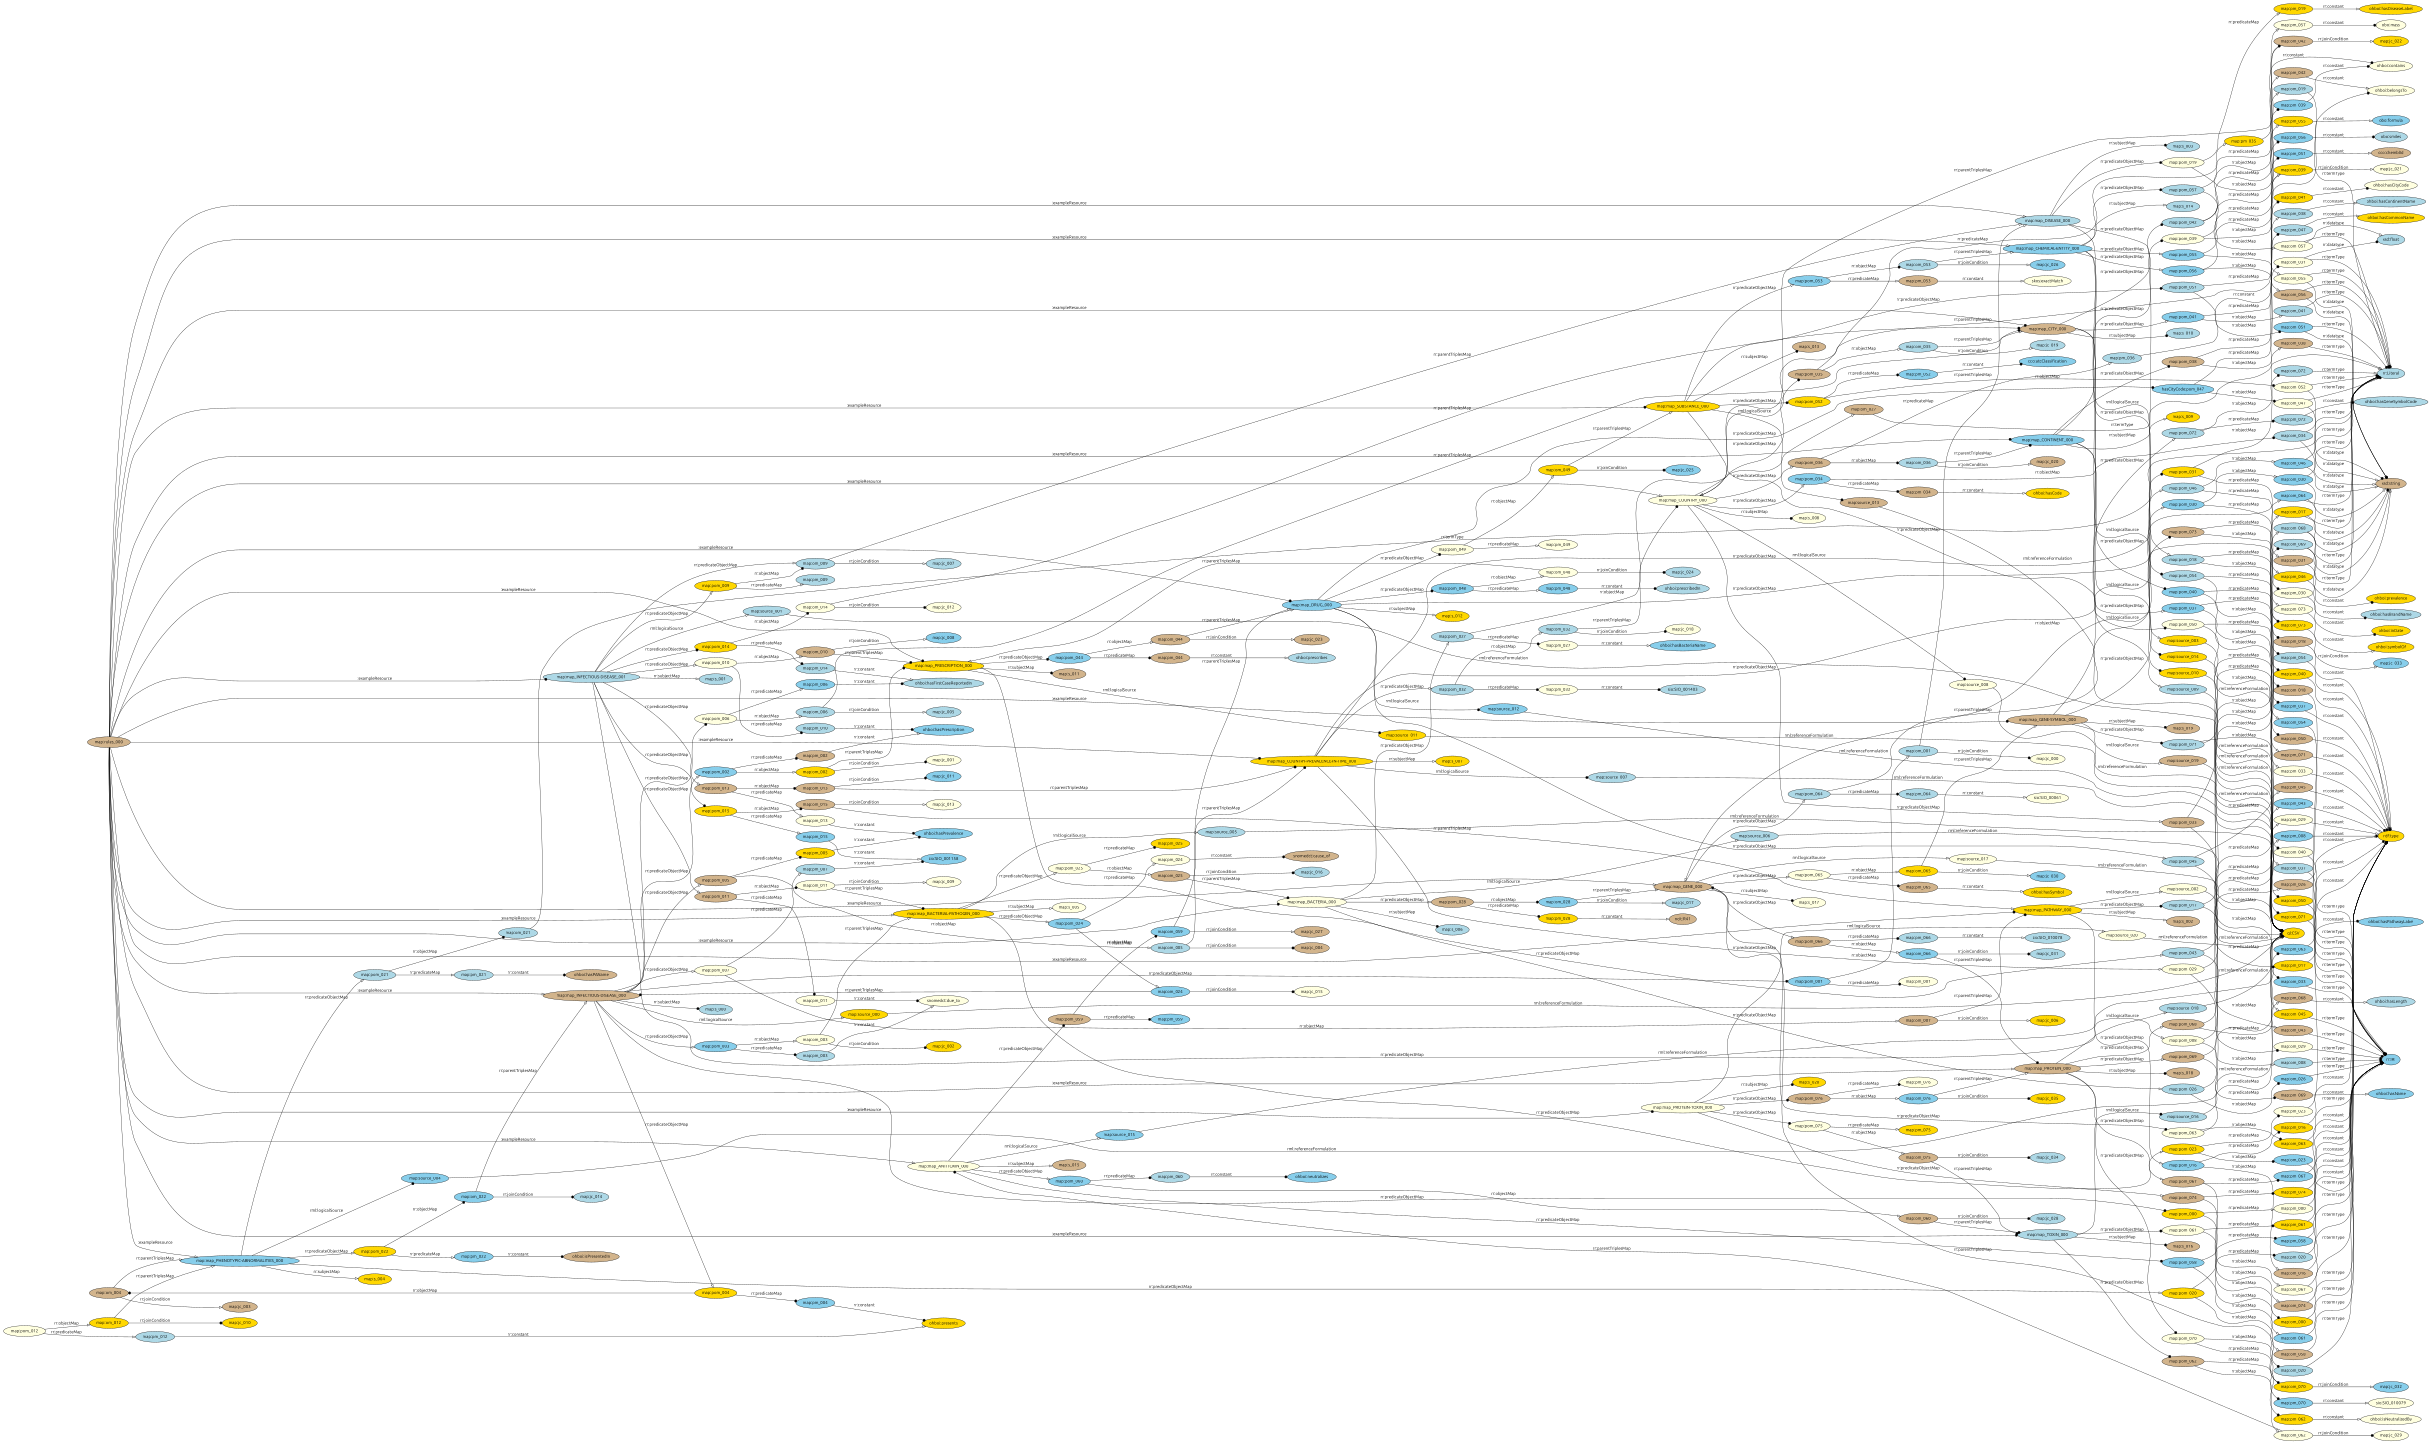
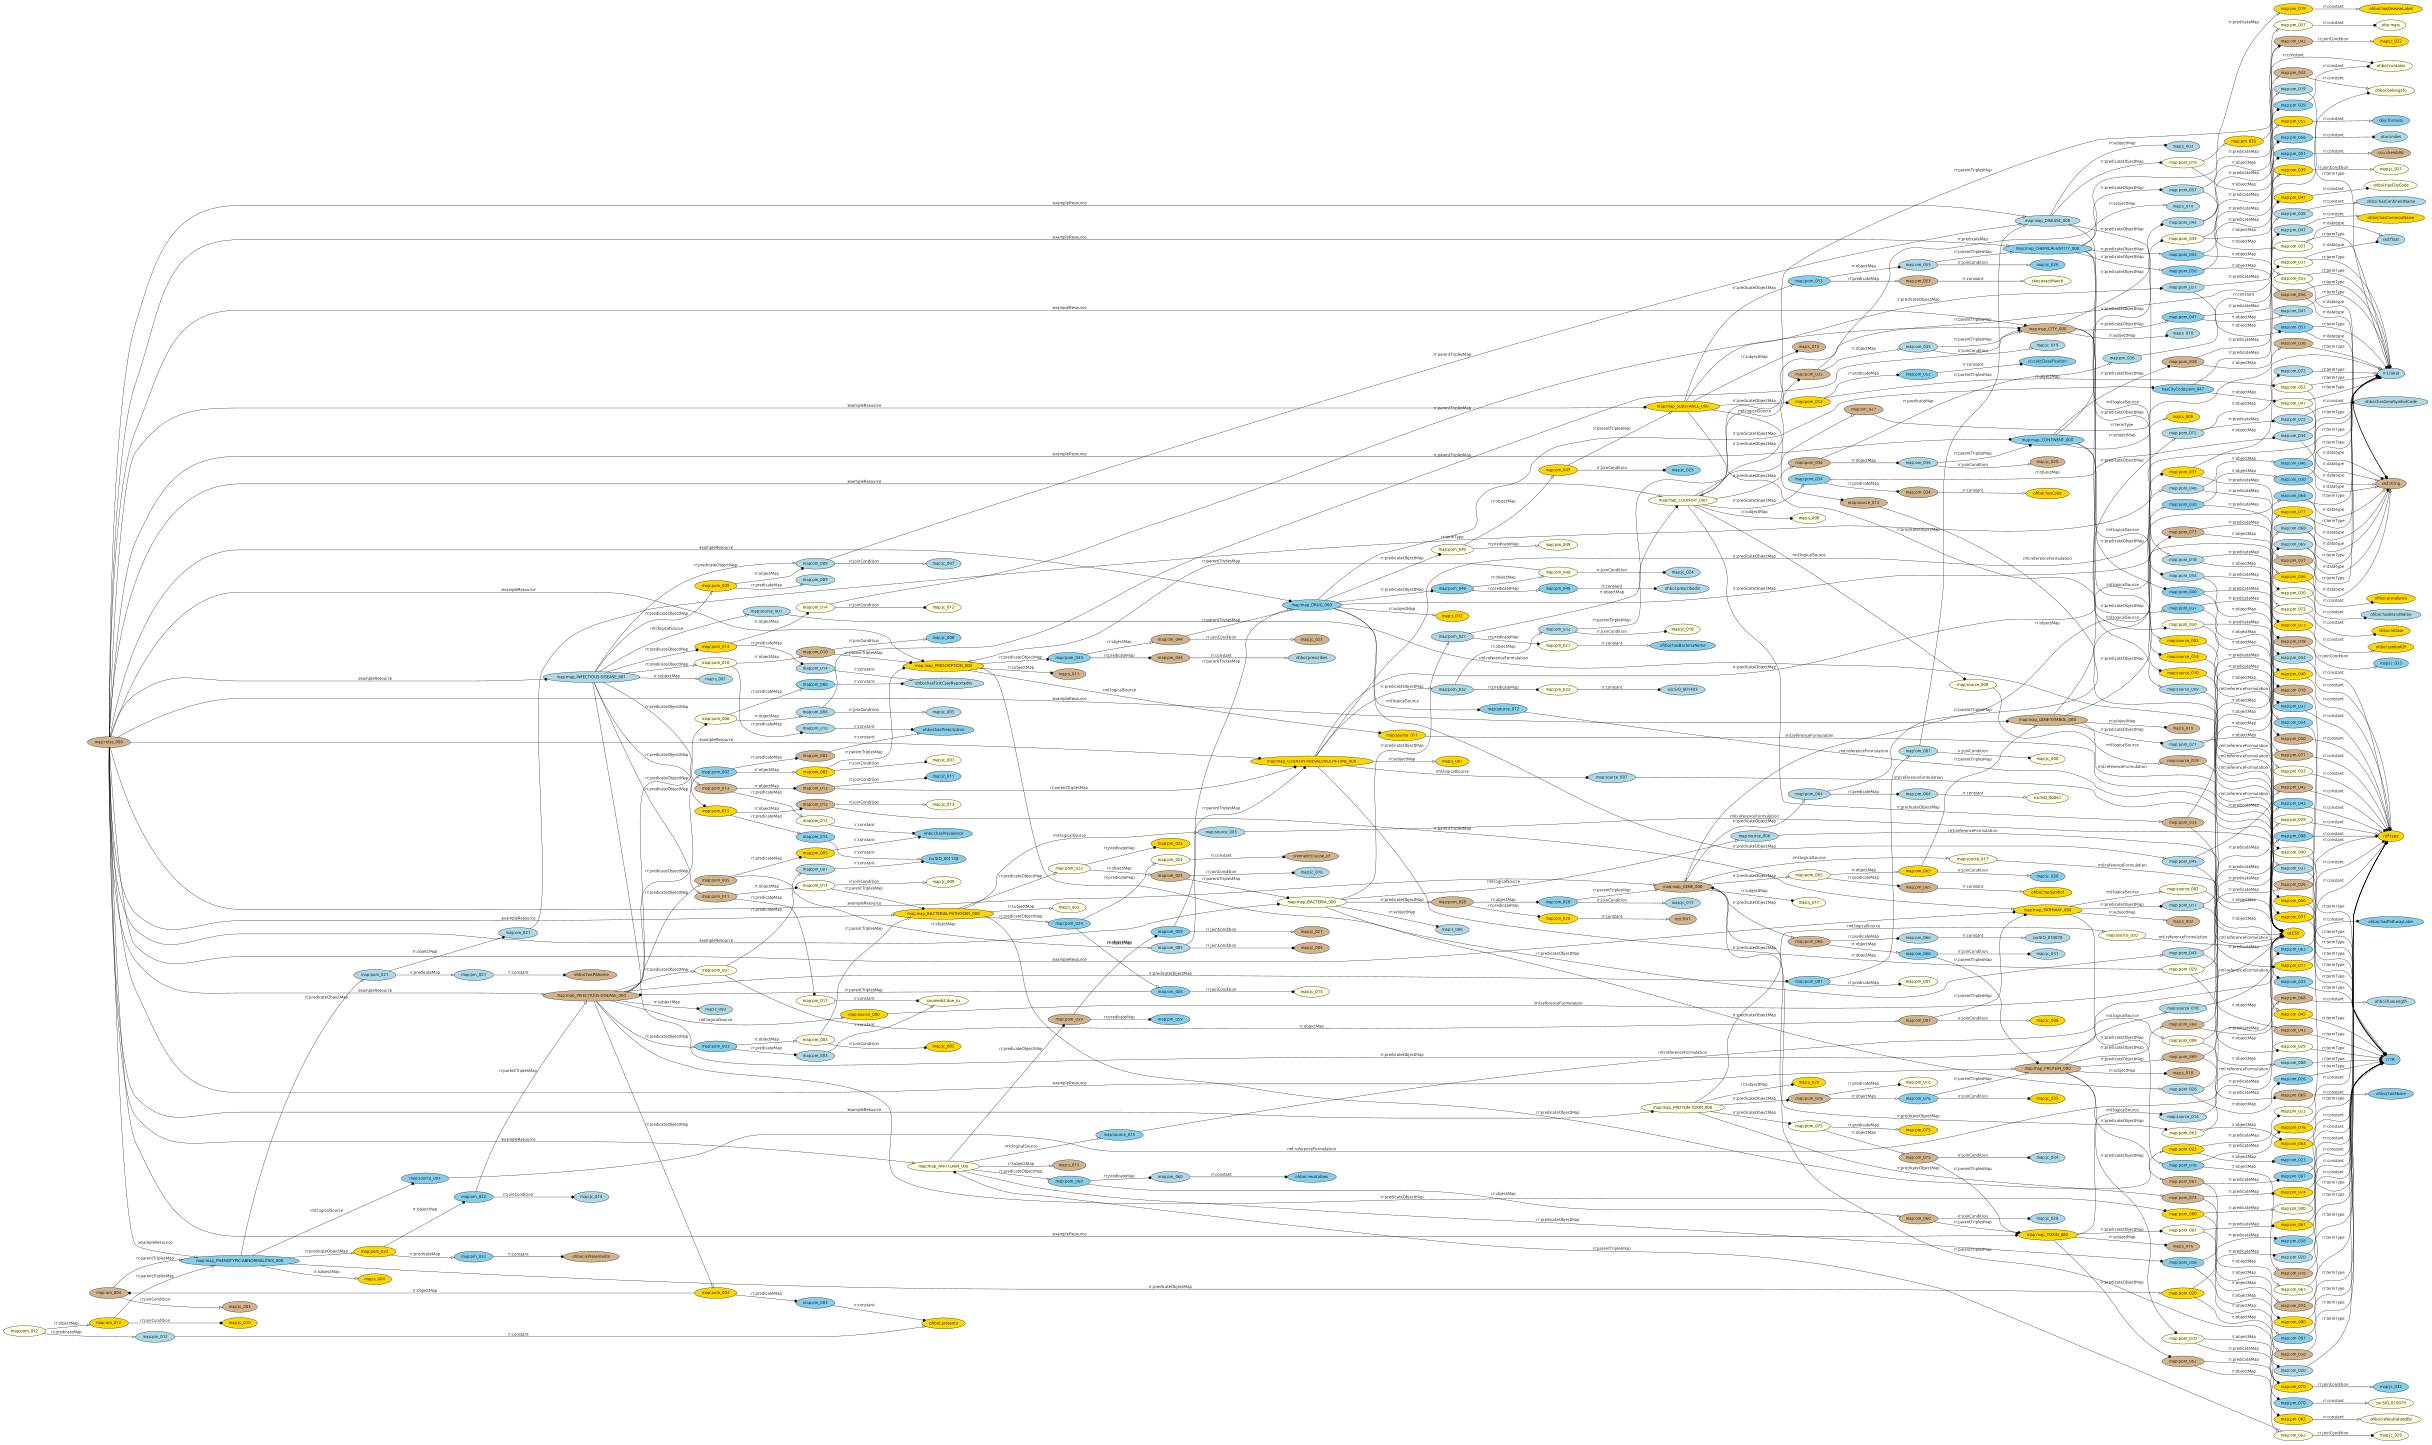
node "map:map_TOXIN_000": fillcolor lightblue -> gold
